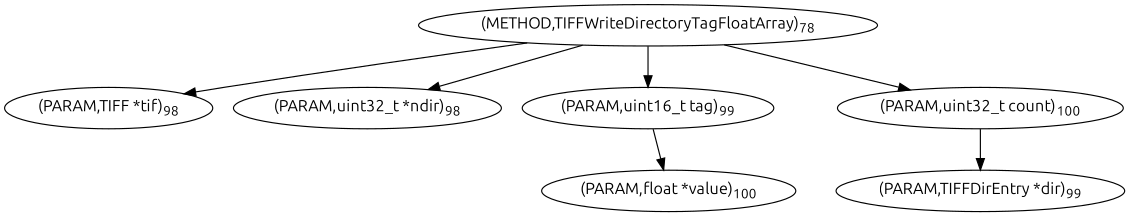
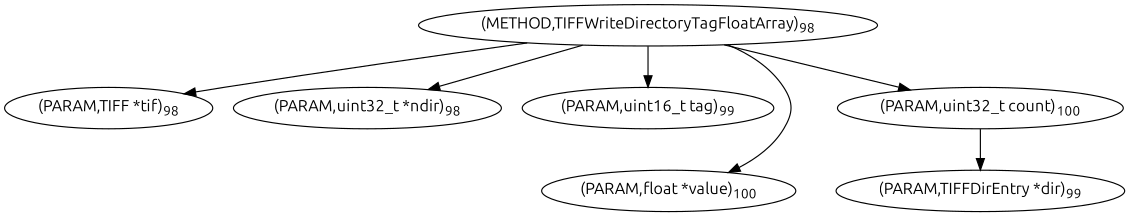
node "(METHOD,TIFFWriteDirectoryTagFloatArray)": text "78" -> "98"
edge "(PARAM,uint16_t tag)" -> "(PARAM,float *value)": now "(METHOD,TIFFWriteDirectoryTagFloatArray)" -> "(PARAM,float *value)"
